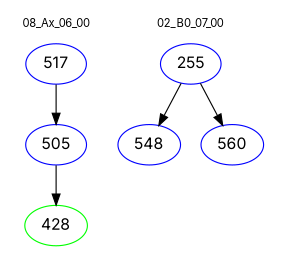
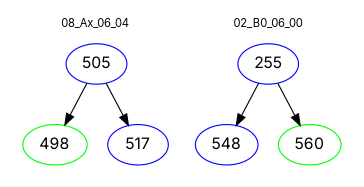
cluster "08_Ax_06_00": label "08_Ax_06_00" -> "08_Ax_06_04"
cluster "02_B0_07_00": label "02_B0_07_00" -> "02_B0_06_00"
edge "517" -> "505": reversed
node "560": color blue -> green
node "428": label "428" -> "498"
